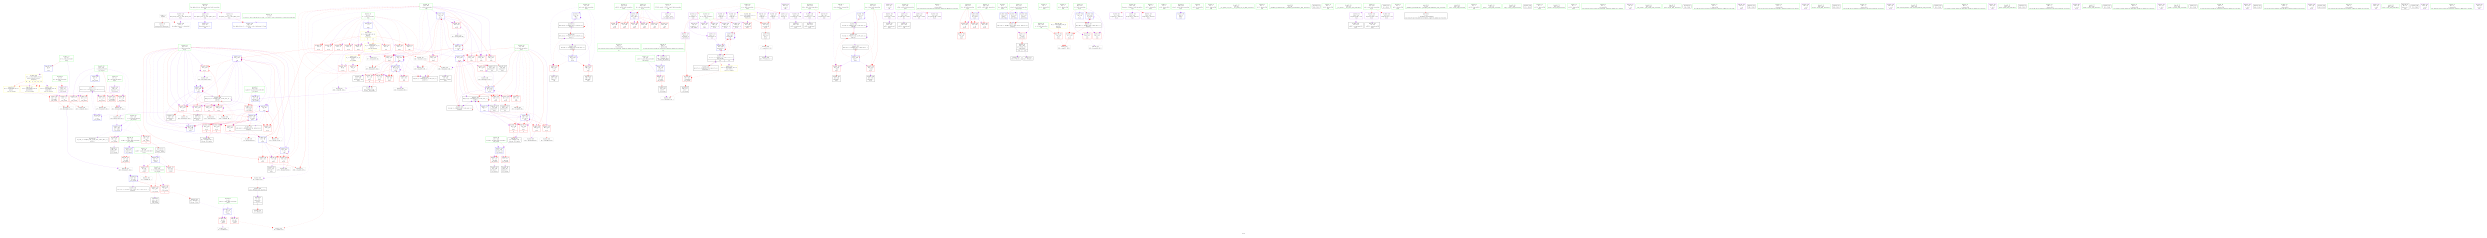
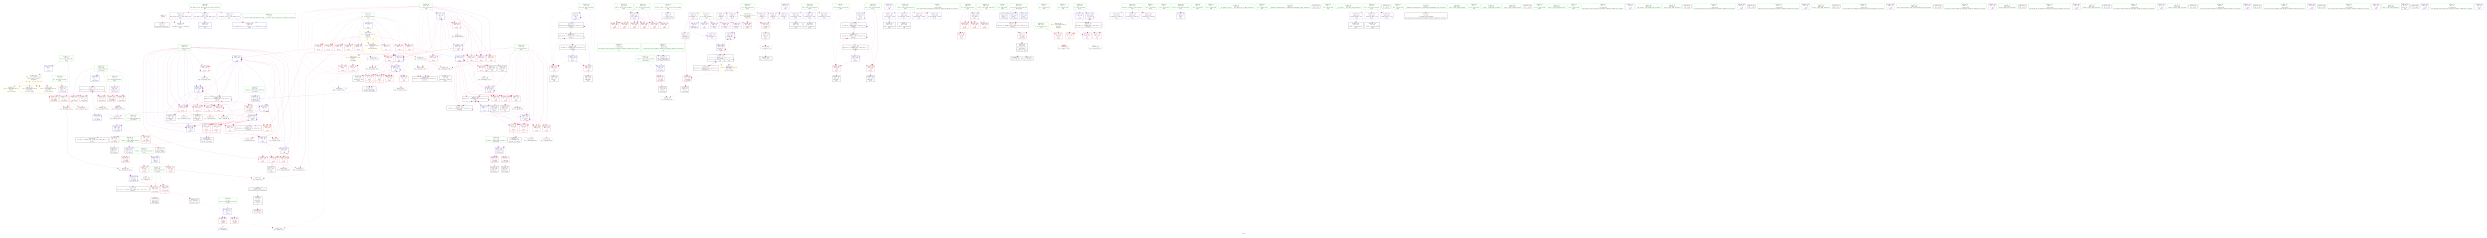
edge "NodeID: 404" -> "NodeID: 378": now "NodeID: 210" -> "NodeID: 378"
